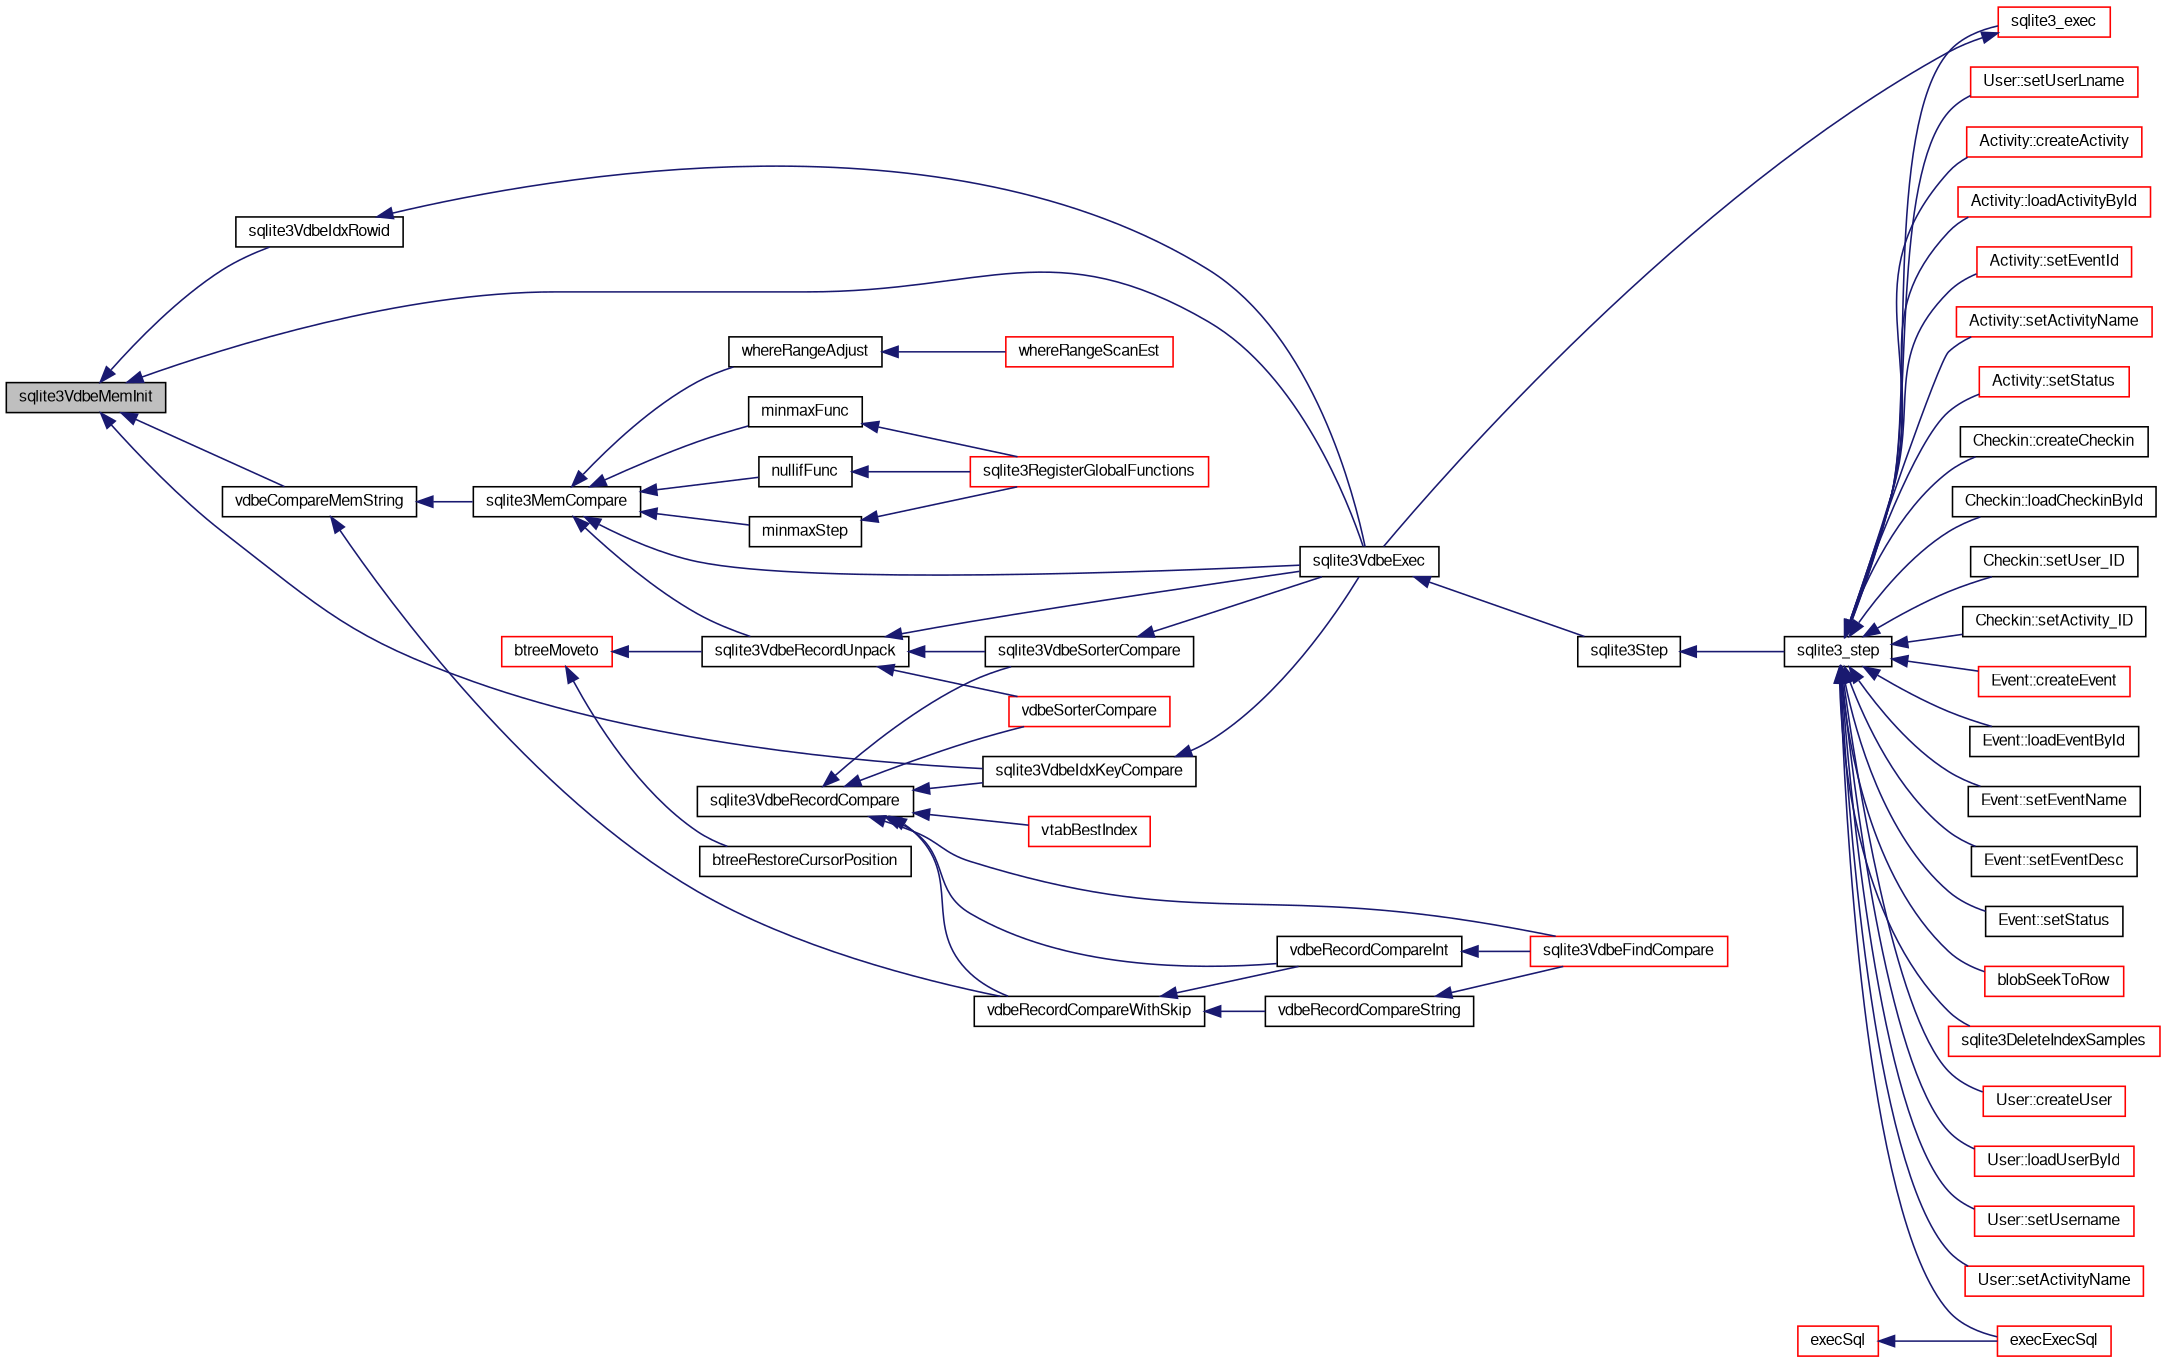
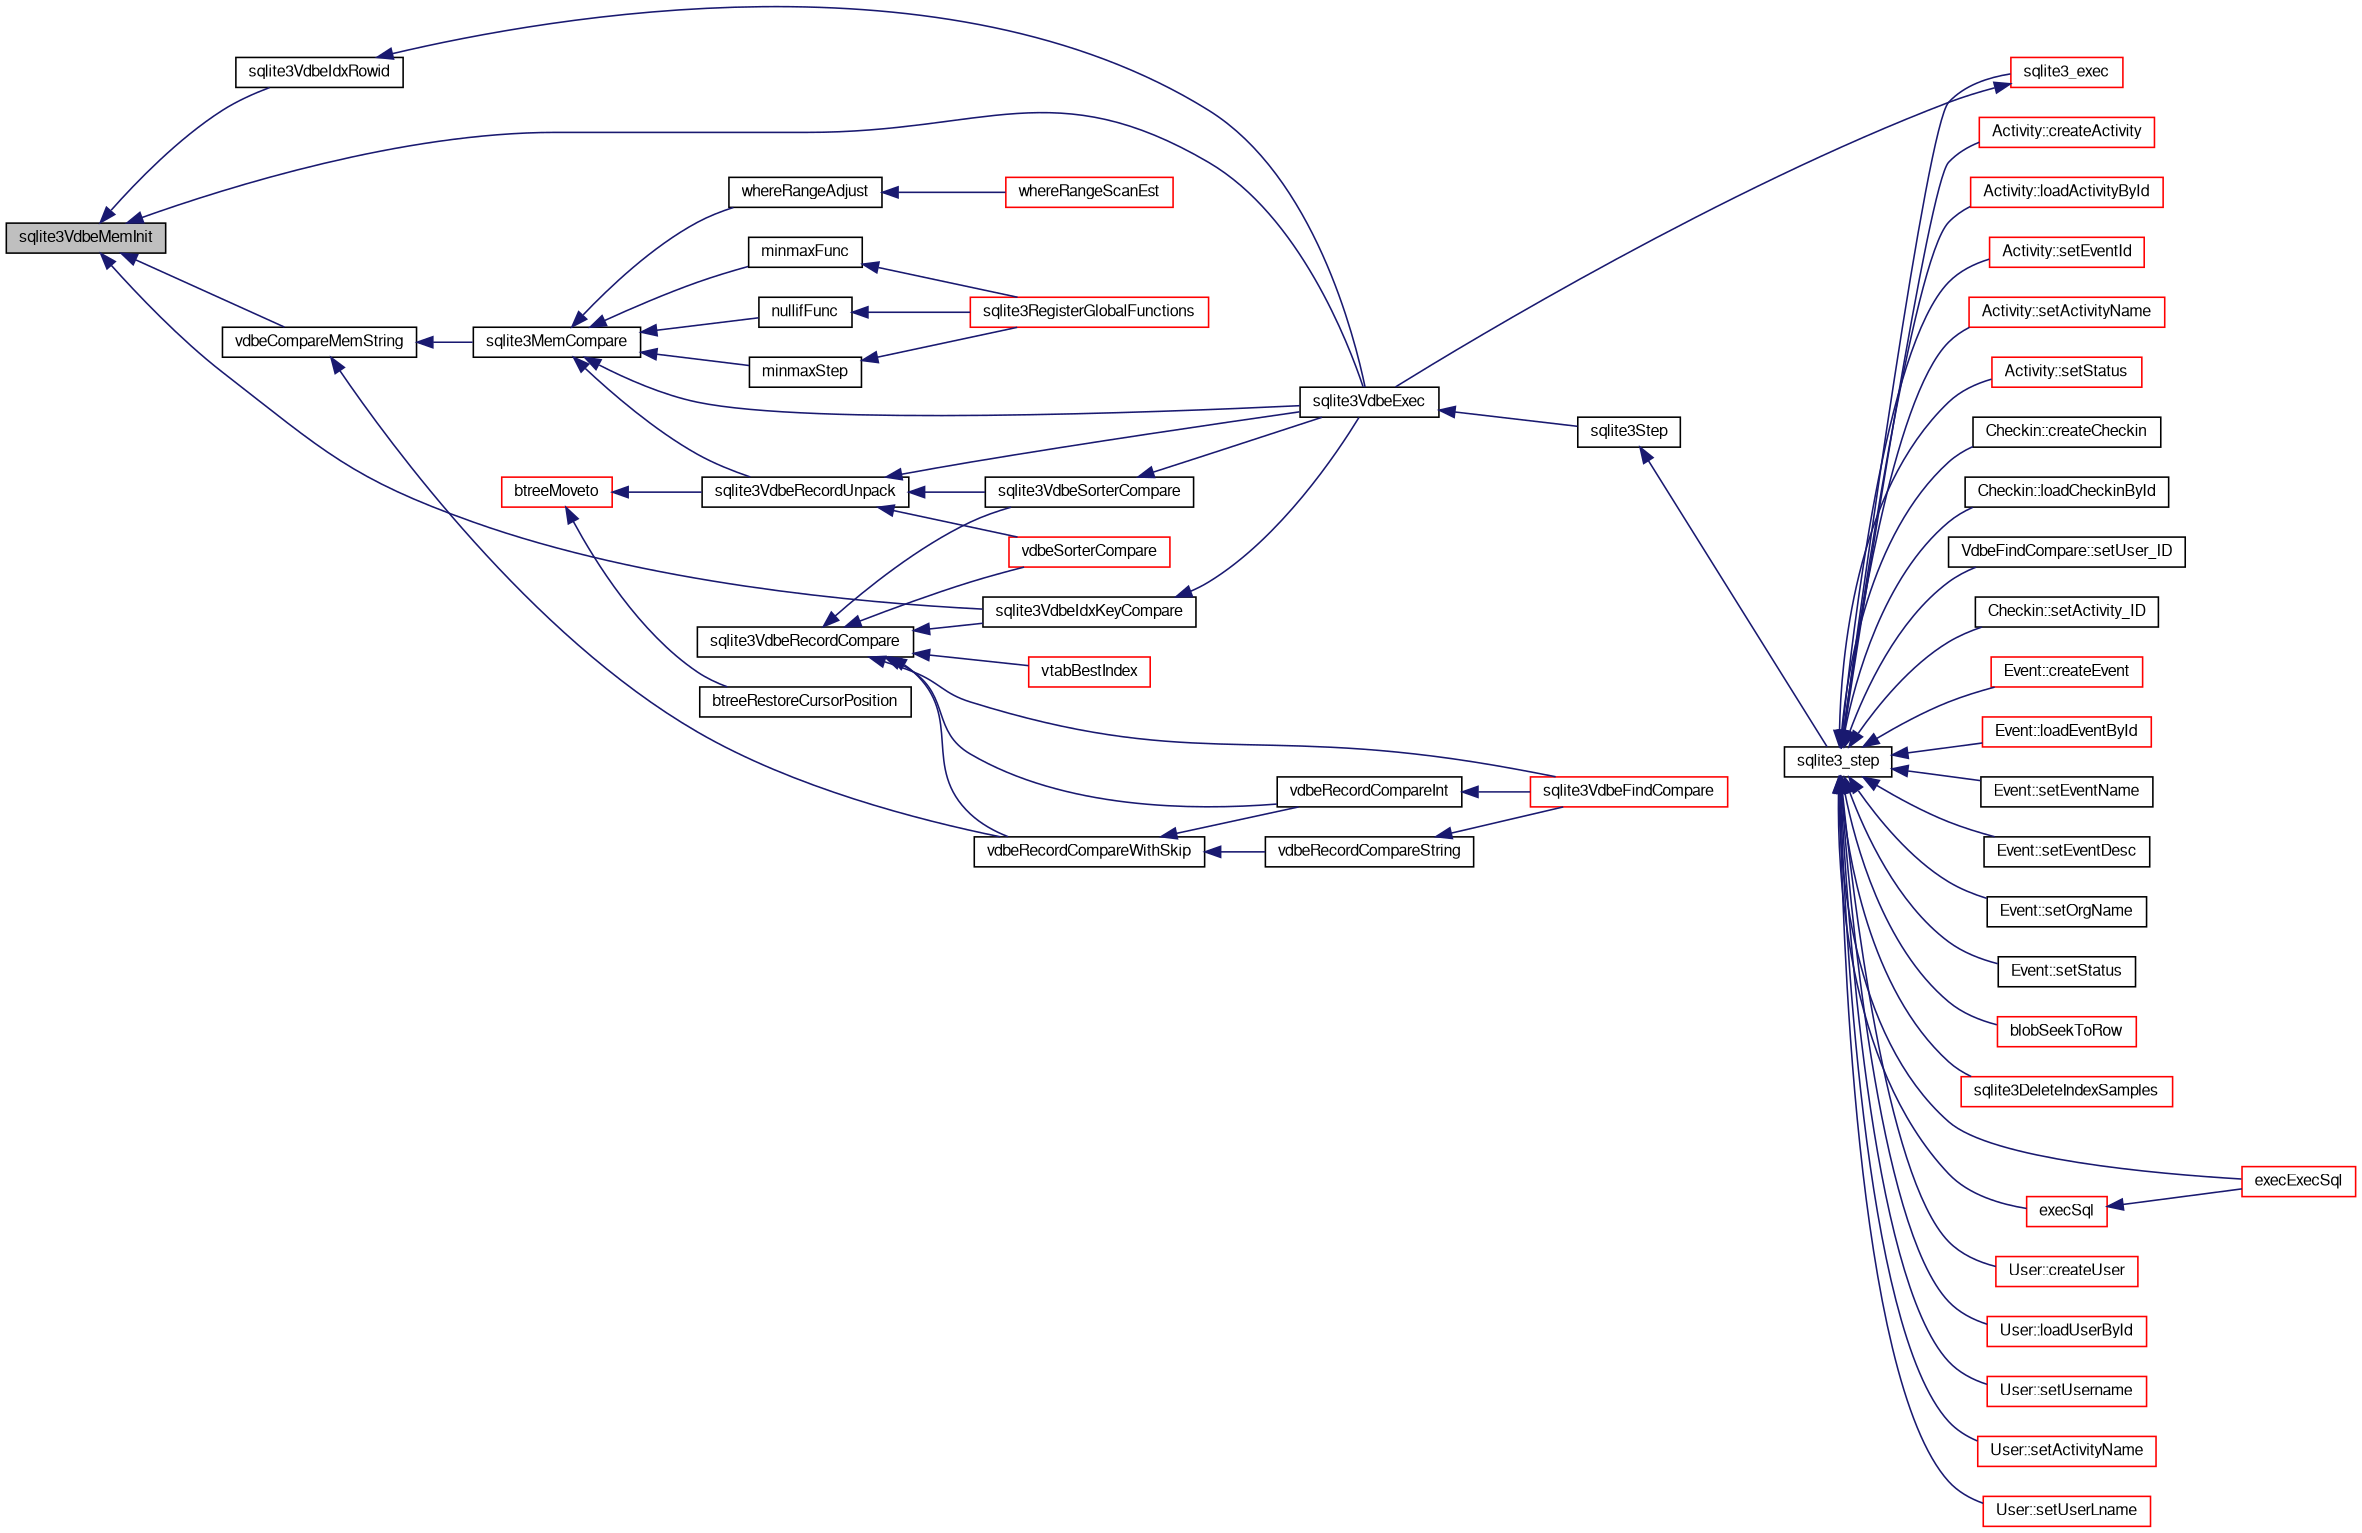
node "Checkin::setUser_ID": label "Checkin::setUser_ID" -> "VdbeFindCompare::setUser_ID"
node "Event::loadEventById": color black -> red
node "Event::setOrgName": added
edge "execSql" -> "sqlite3_step": added
